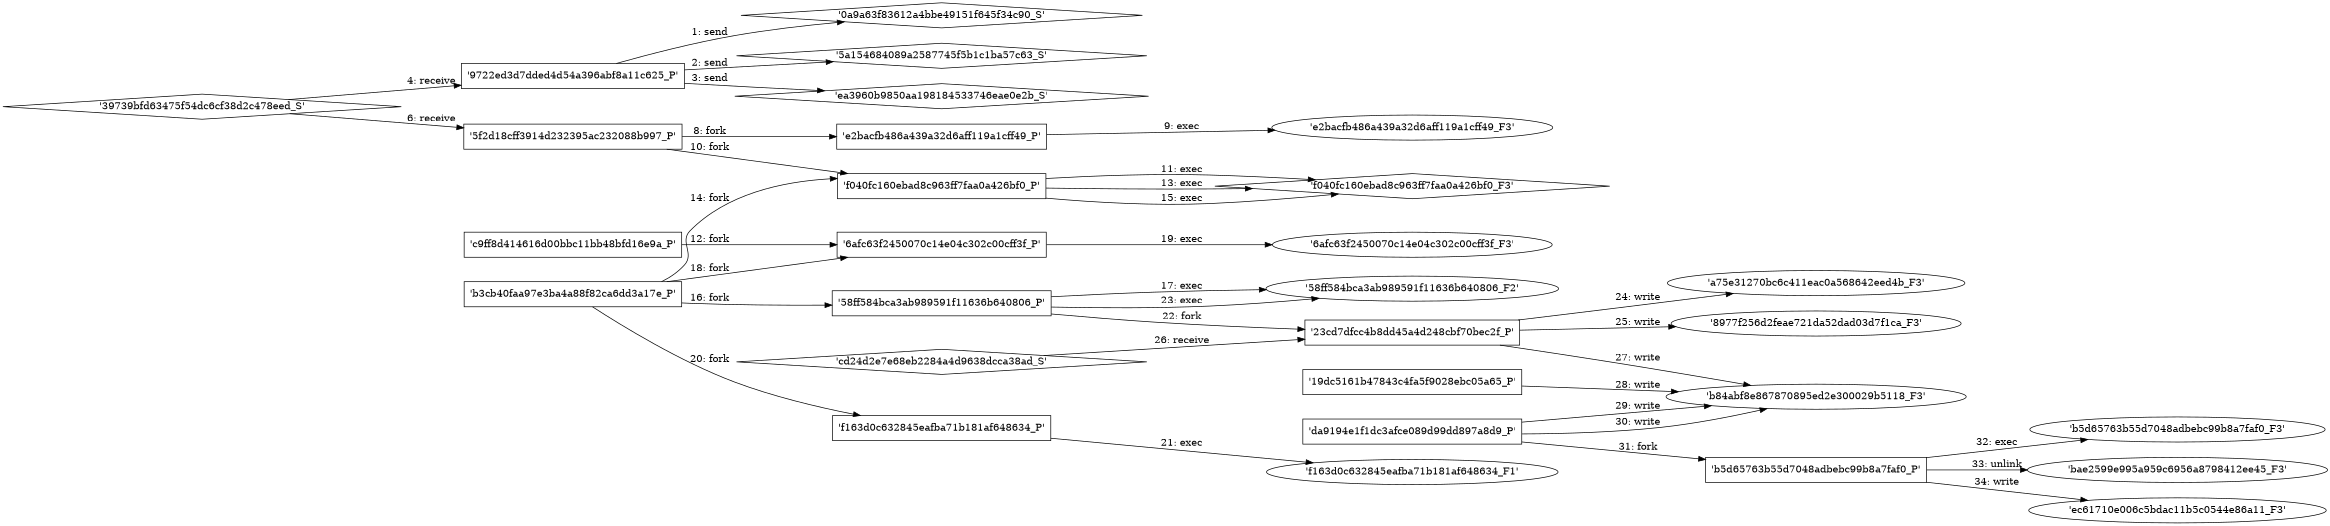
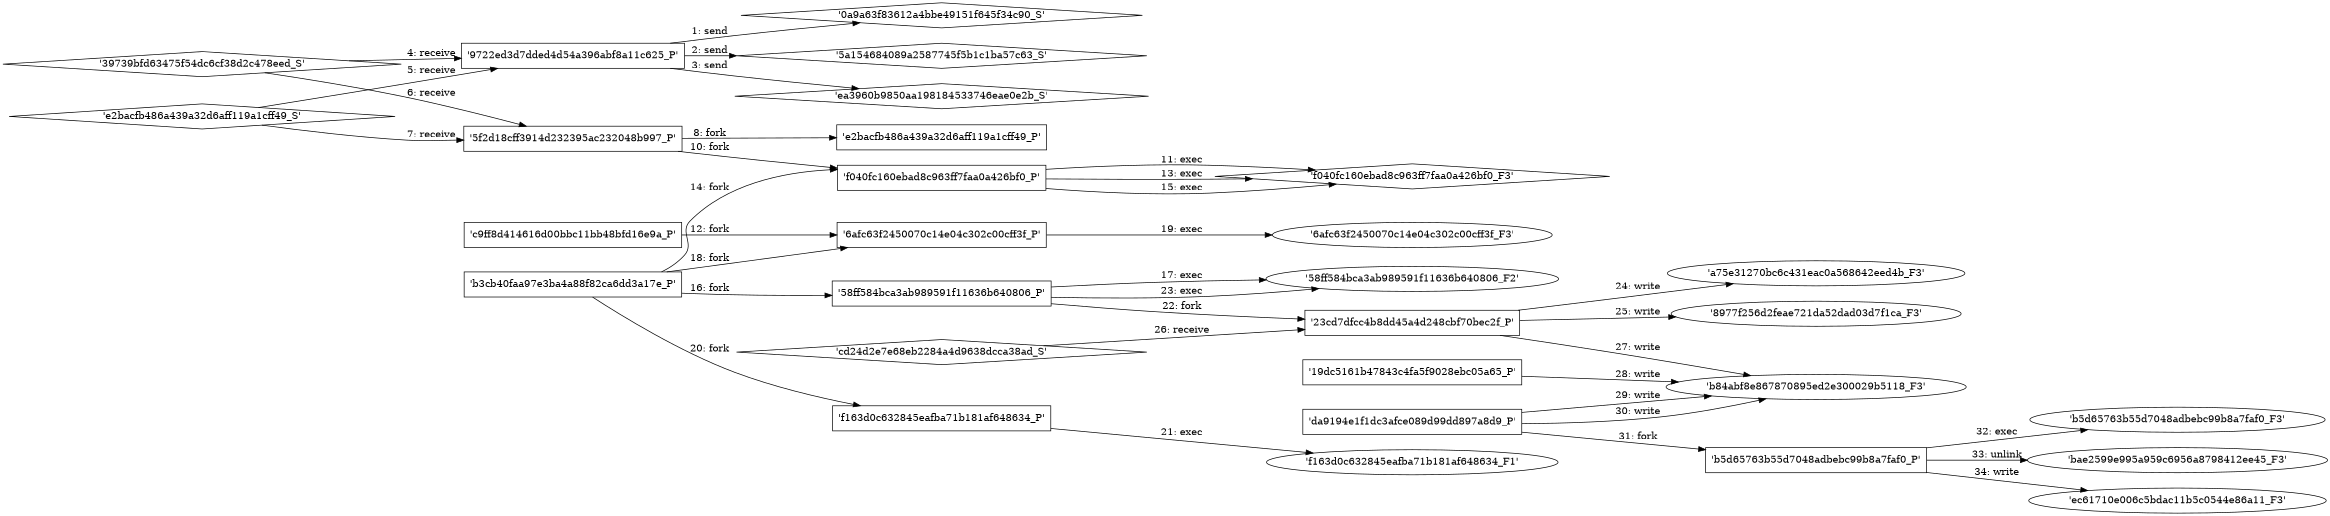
node "'e2bacfb486a439a32d6aff119a1cff49_S'": added
node "'e2bacfb486a439a32d6aff119a1cff49_F3'": removed
node "'5f2d18cff3914d232395ac232088b997_P'": label "'5f2d18cff3914d232395ac232088b997_P'" -> "'5f2d18cff3914d232395ac232048b997_P'"
node "'a75e31270bc6c411eac0a568642eed4b_F3'": label "'a75e31270bc6c411eac0a568642eed4b_F3'" -> "'a75e31270bc6c431eac0a568642eed4b_F3'"
